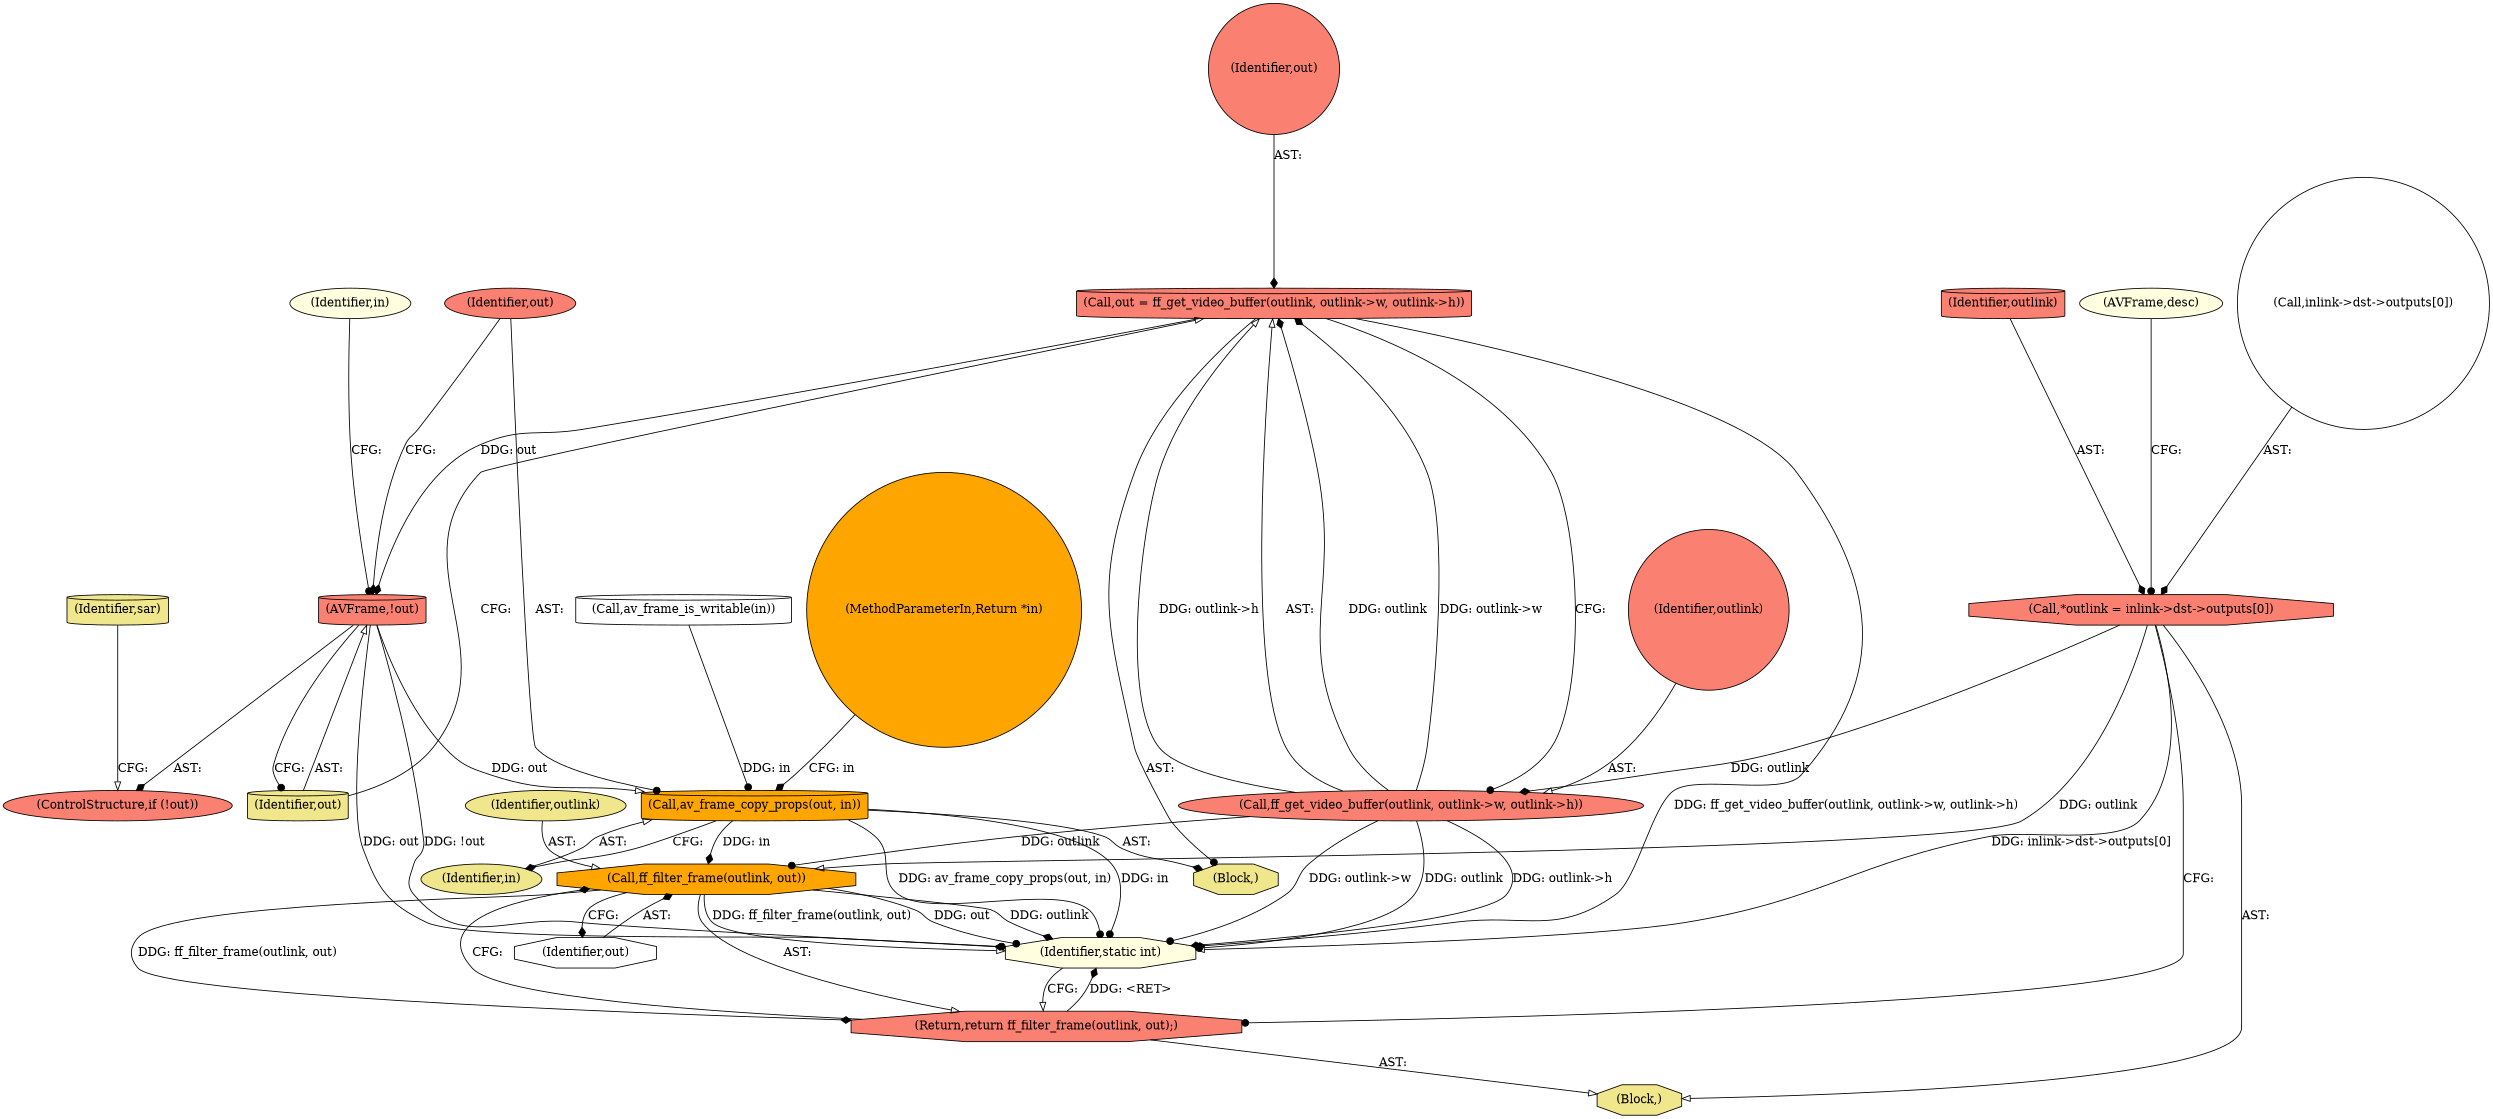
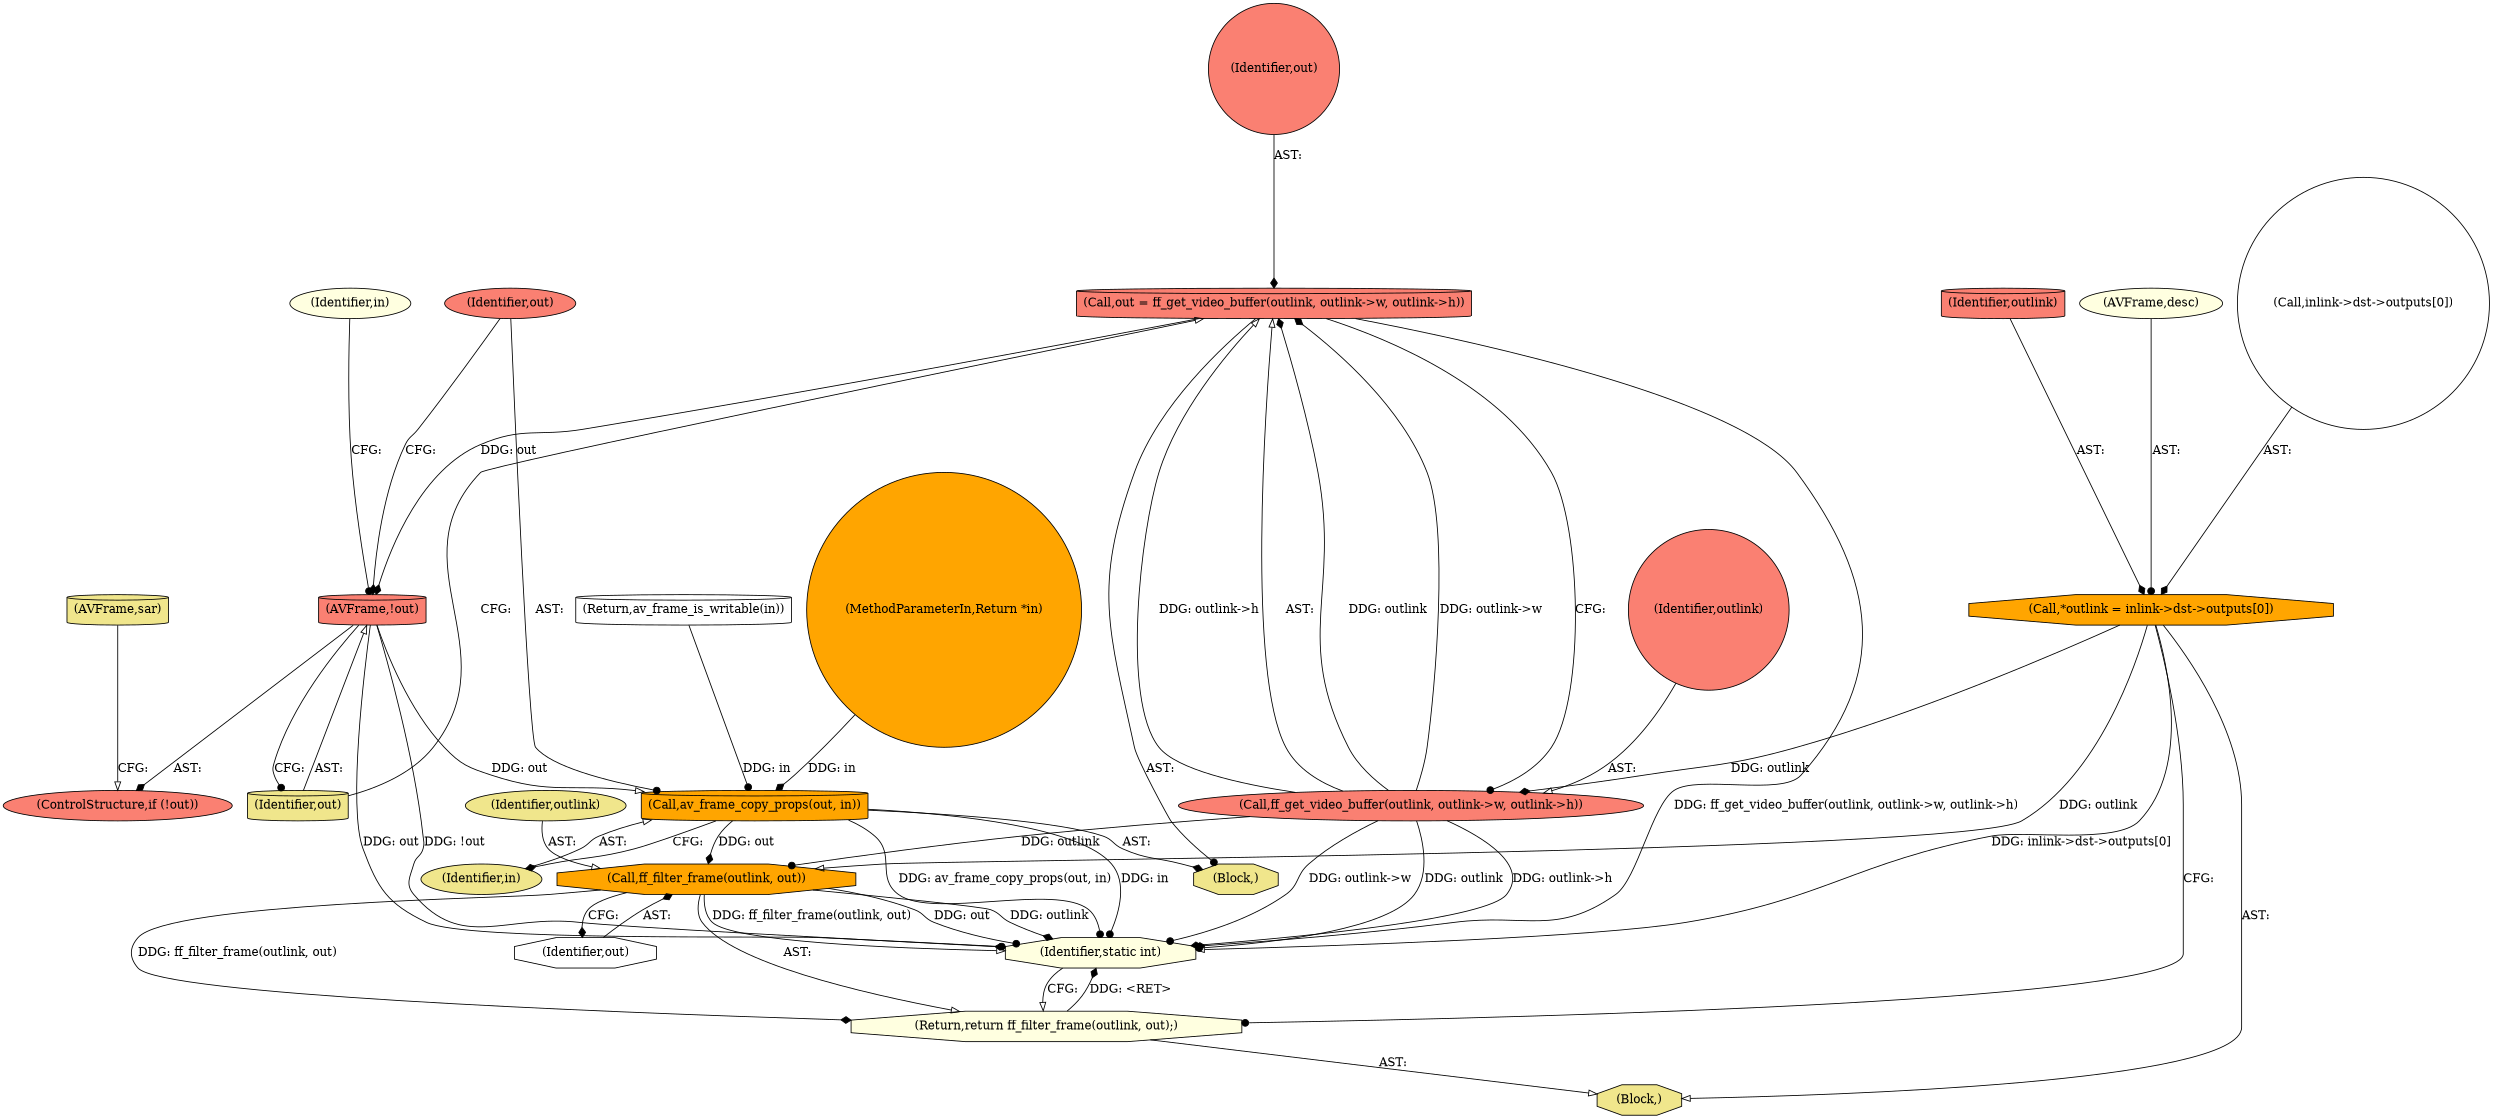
edge "(AVFrame,desc)" -> "(Call,*outlink = inlink->dst->outputs[0])": label "CFG: " -> "AST: "
node "(Identifier,sar)": label "(Identifier,sar)" -> "(AVFrame,sar)"
node "(Call,av_frame_is_writable(in))": label "(Call,av_frame_is_writable(in))" -> "(Return,av_frame_is_writable(in))"
node "(Call,*outlink = inlink->dst->outputs[0])": fillcolor salmon -> orange
edge "(MethodParameterIn,Return *in)" -> "(Call,av_frame_copy_props(out, in))": label "CFG: in" -> "DDG: in"
edge "(Call,av_frame_copy_props(out, in))" -> "(Call,ff_filter_frame(outlink, out))": label "DDG: in" -> "DDG: out"
edge "(Return,return ff_filter_frame(outlink, out);)" -> "(Call,ff_filter_frame(outlink, out))": removed, label "CFG:"
node "(Return,return ff_filter_frame(outlink, out);)": fillcolor salmon -> lightyellow
